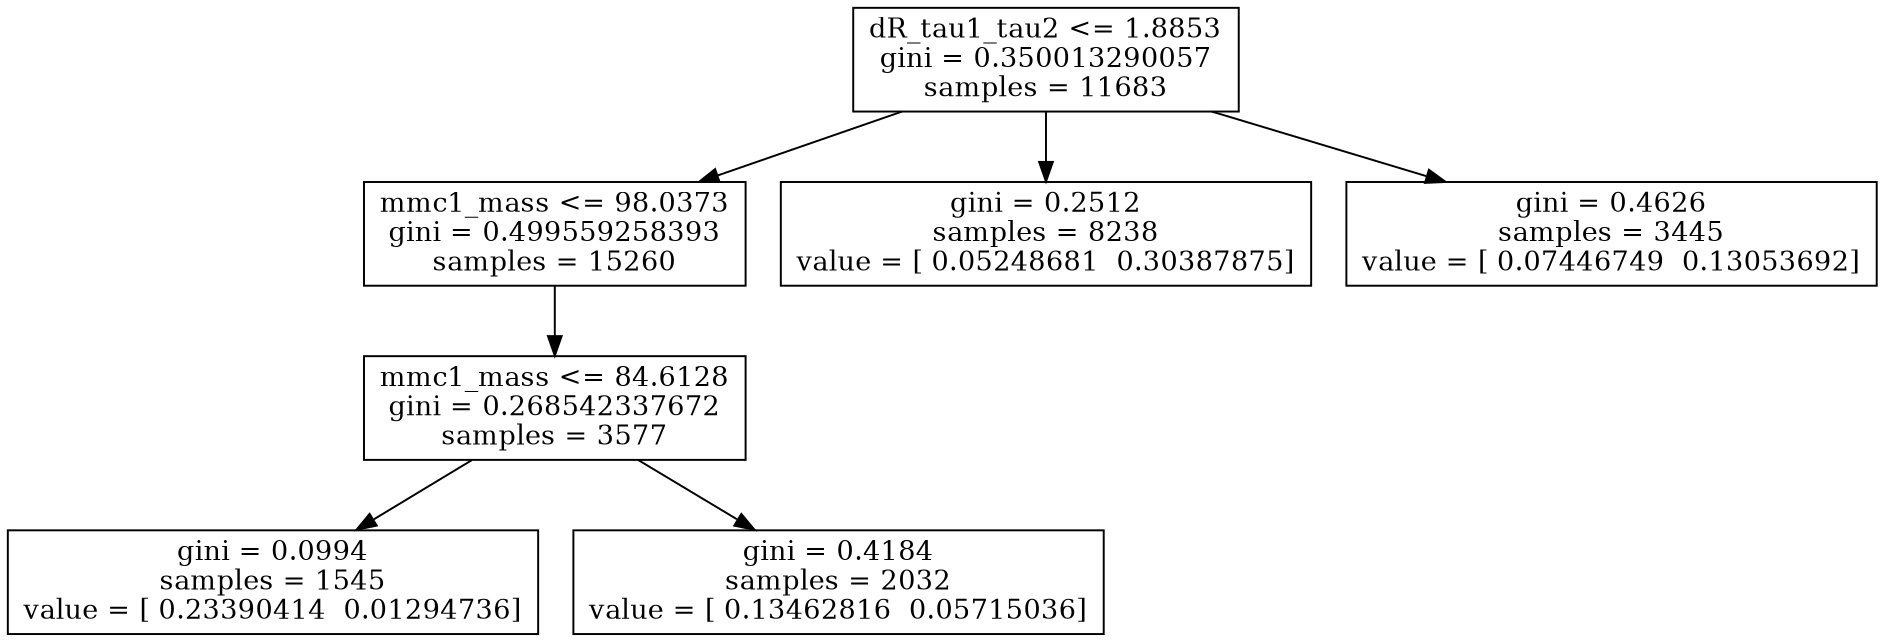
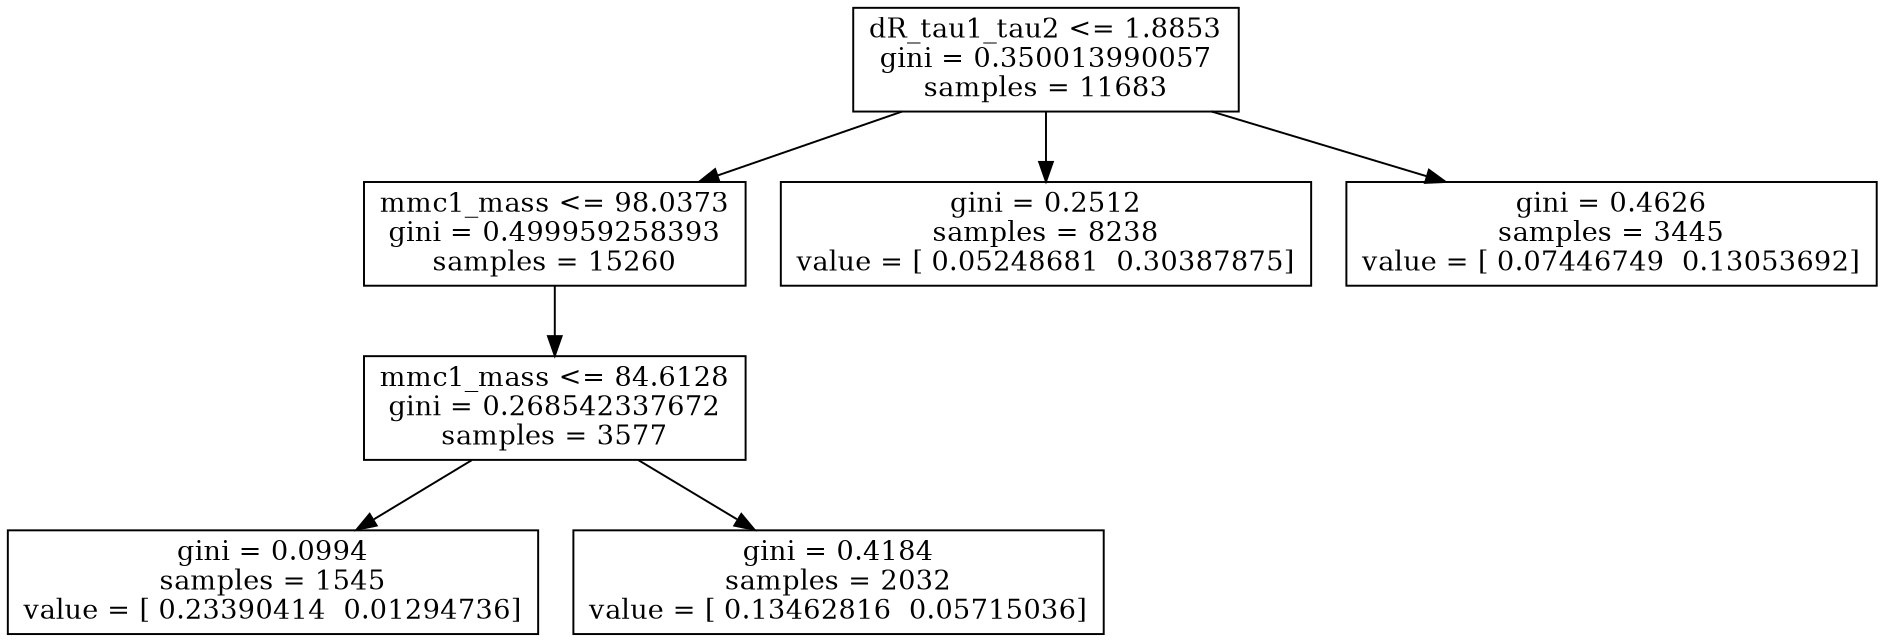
node "dR_tau1_tau2 <= 1.8853 gini = 0.350013290057 samples = 11683": label "dR_tau1_tau2 <= 1.8853 gini = 0.350013290057 samples = 11683" -> "dR_tau1_tau2 <= 1.8853 gini = 0.350013990057 samples = 11683"
node "mmc1_mass <= 98.0373 gini = 0.499559258393 samples = 15260": label "mmc1_mass <= 98.0373 gini = 0.499559258393 samples = 15260" -> "mmc1_mass <= 98.0373 gini = 0.499959258393 samples = 15260"
